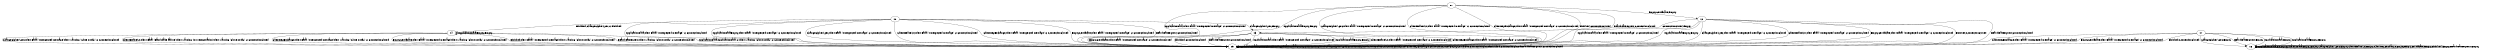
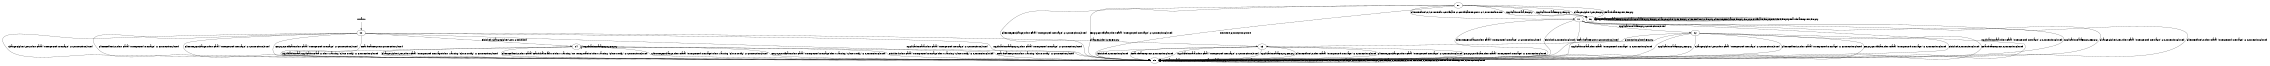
edge "s1" -> "s2": label "EmptyCertificate/Empty" -> "ApplicationDataEmpty/ConnectionClosed"
edge "s7" -> "s1": added, label "ClientHelloRSA/ServerHello Certificate & CertificateRequest & ServerHelloDone"
node "__start0": added
